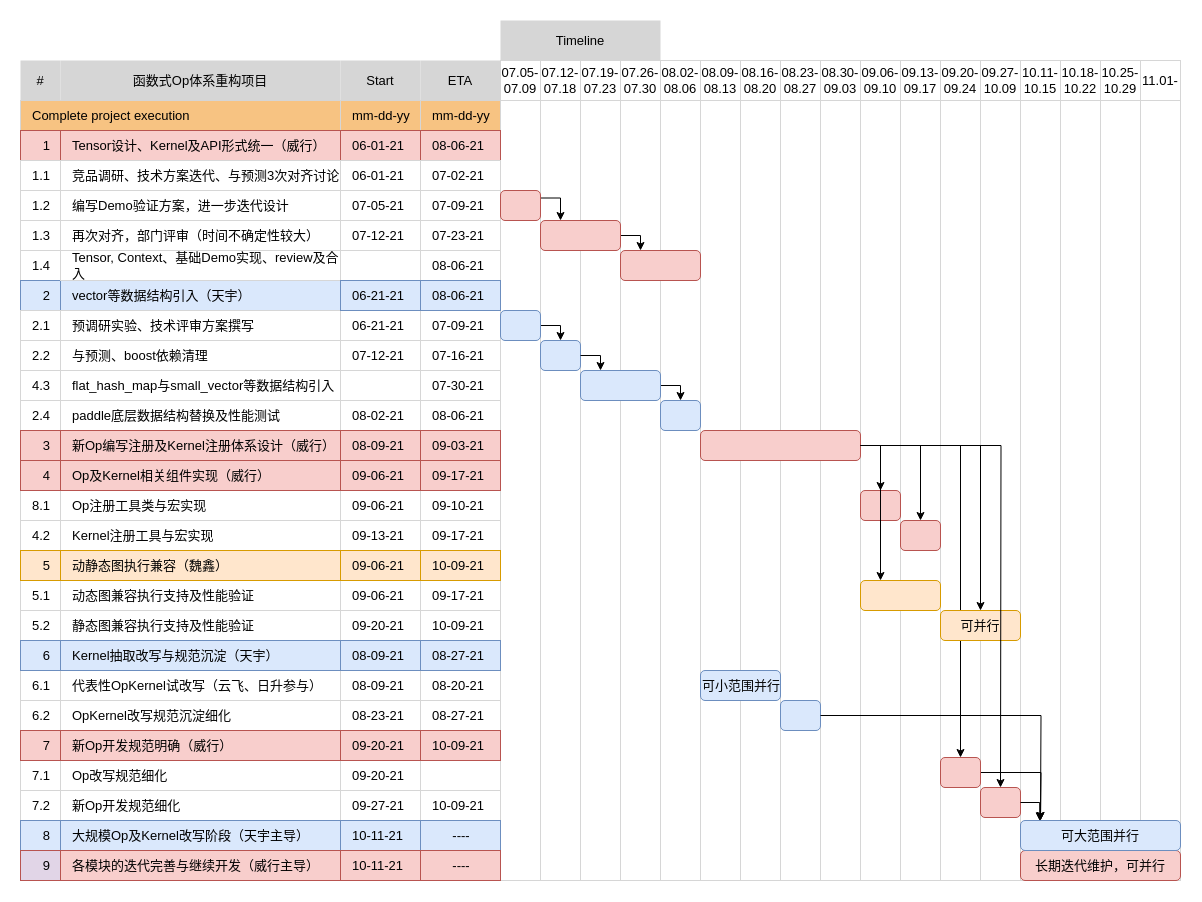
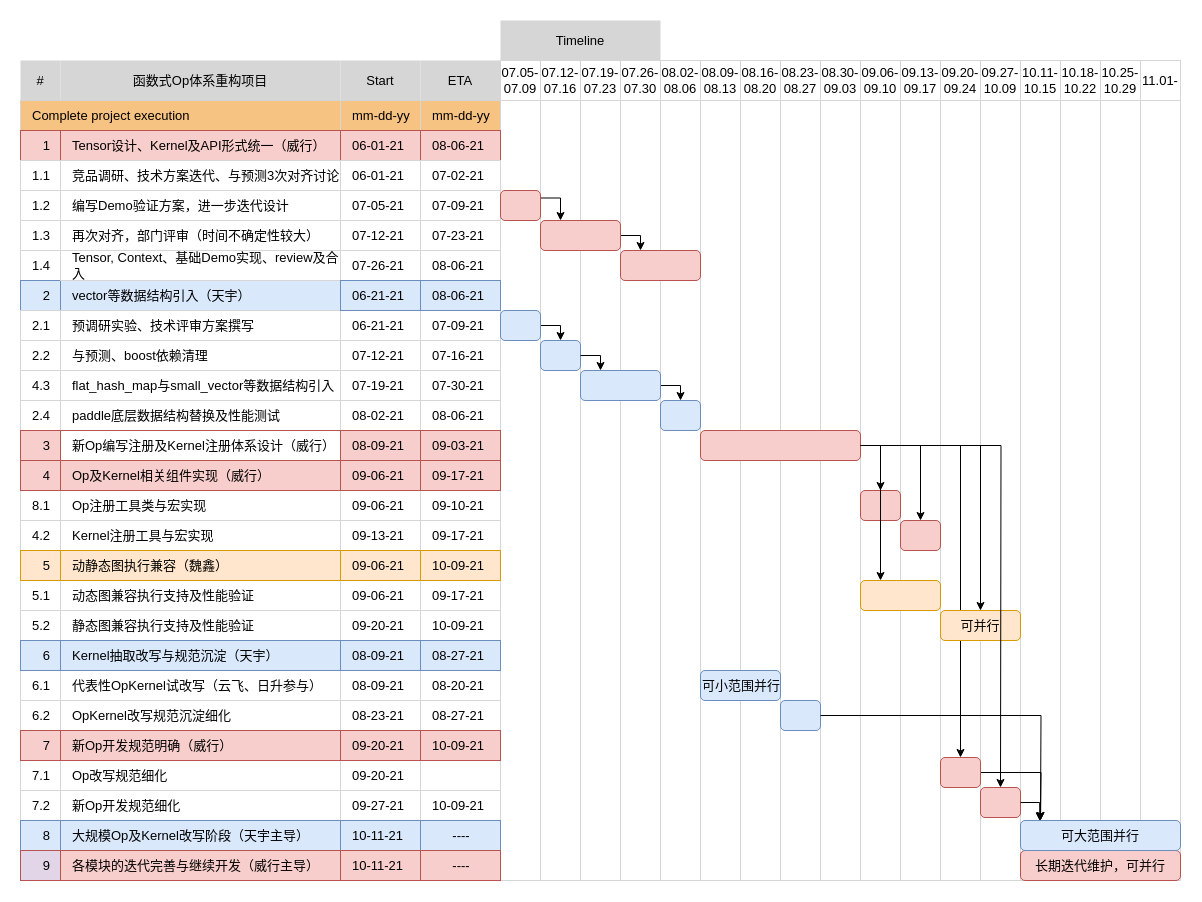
node "07.12-07.18": label "07.12-07.18" -> "07.12-07.16"
node "07-26-21": added
node "07-19-21": added
node "新Op编写注册及Kernel注册体系设计（威行）": fillcolor #f8cecc -> #ffffff
